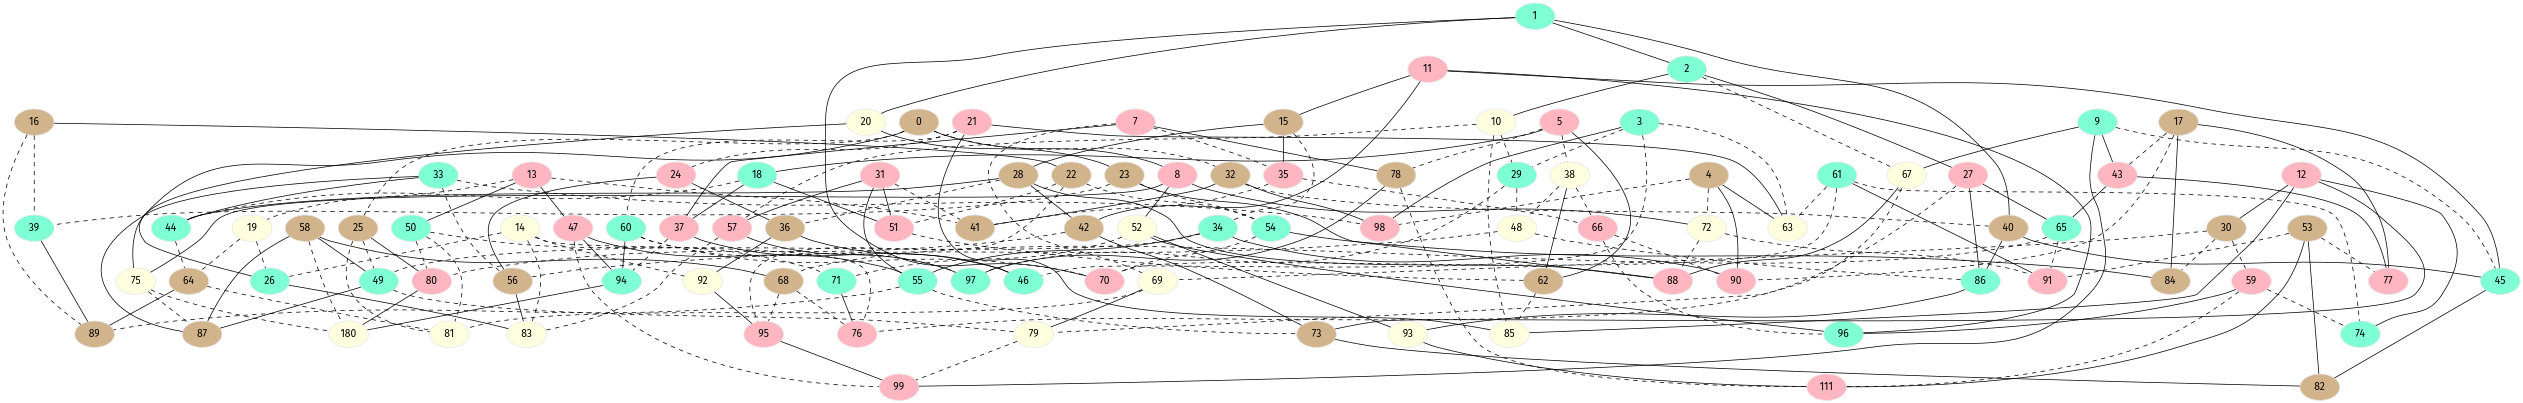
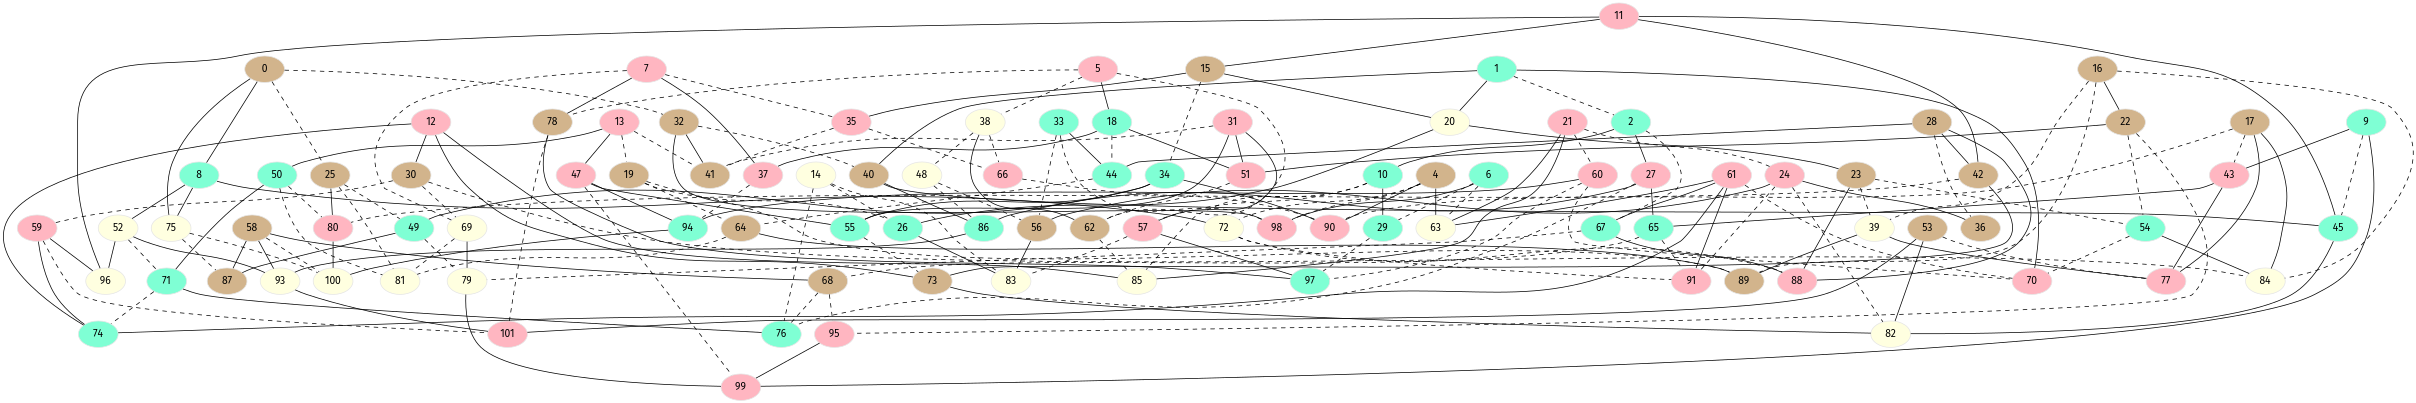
edge "1" -- "2": style solid -> dashed
edge "16" -- "84": added
node "10": fillcolor lightyellow -> aquamarine
node "3": label "3" -> "6"
edge "15" -- "28": now "15" -- "20"
edge "9" -- "67": now "61" -- "67"
edge "10" -- "29": style dashed -> solid
node "8": fillcolor lightpink -> aquamarine
node "61": fillcolor aquamarine -> lightpink
node "67": fillcolor lightyellow -> aquamarine
edge "61" -- "74": style dashed -> solid
edge "33" -- "87": removed
edge "29" -- "48": removed
edge "61" -- "63": style dashed -> solid
edge "5" -- "62": style solid -> dashed
edge "22" -- "51": style dashed -> solid
node "39": fillcolor aquamarine -> lightyellow
node "19": fillcolor lightyellow -> tan
node "60": fillcolor aquamarine -> lightpink
edge "50" -- "71": style dashed -> solid
edge "34" -- "49": style dashed -> solid
edge "24" -- "82": added
edge "58" -- "49": now "58" -- "93"
edge "53" -- "91": now "24" -- "91"
edge "39" -- "77": added
node "92": removed
node "46": removed
node "84": fillcolor tan -> lightyellow
edge "59" -- "74": style dashed -> solid
edge "71" -- "74": added
edge "55" -- "89": now "19" -- "89"
edge "66" -- "96": removed
node "180": label "180" -> "100"
node "76": fillcolor lightpink -> aquamarine
node "96": fillcolor aquamarine -> lightyellow
edge "79" -- "99": style dashed -> solid
node "111": label "111" -> "101"
node "82": fillcolor tan -> lightyellow
